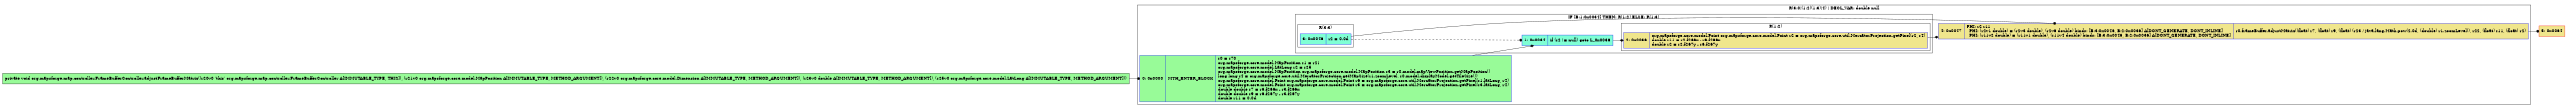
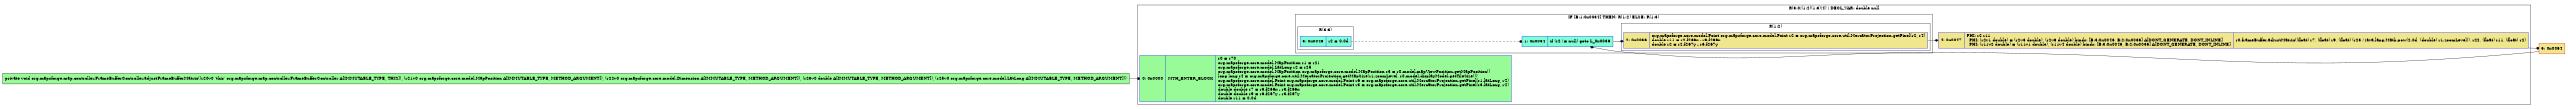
edge "3: 0x0046" -> "4: 0x0047": removed
edge "0: 0x0000" -> "1: 0x0034": now "5: 0x0064" -> "1: 0x0034"
